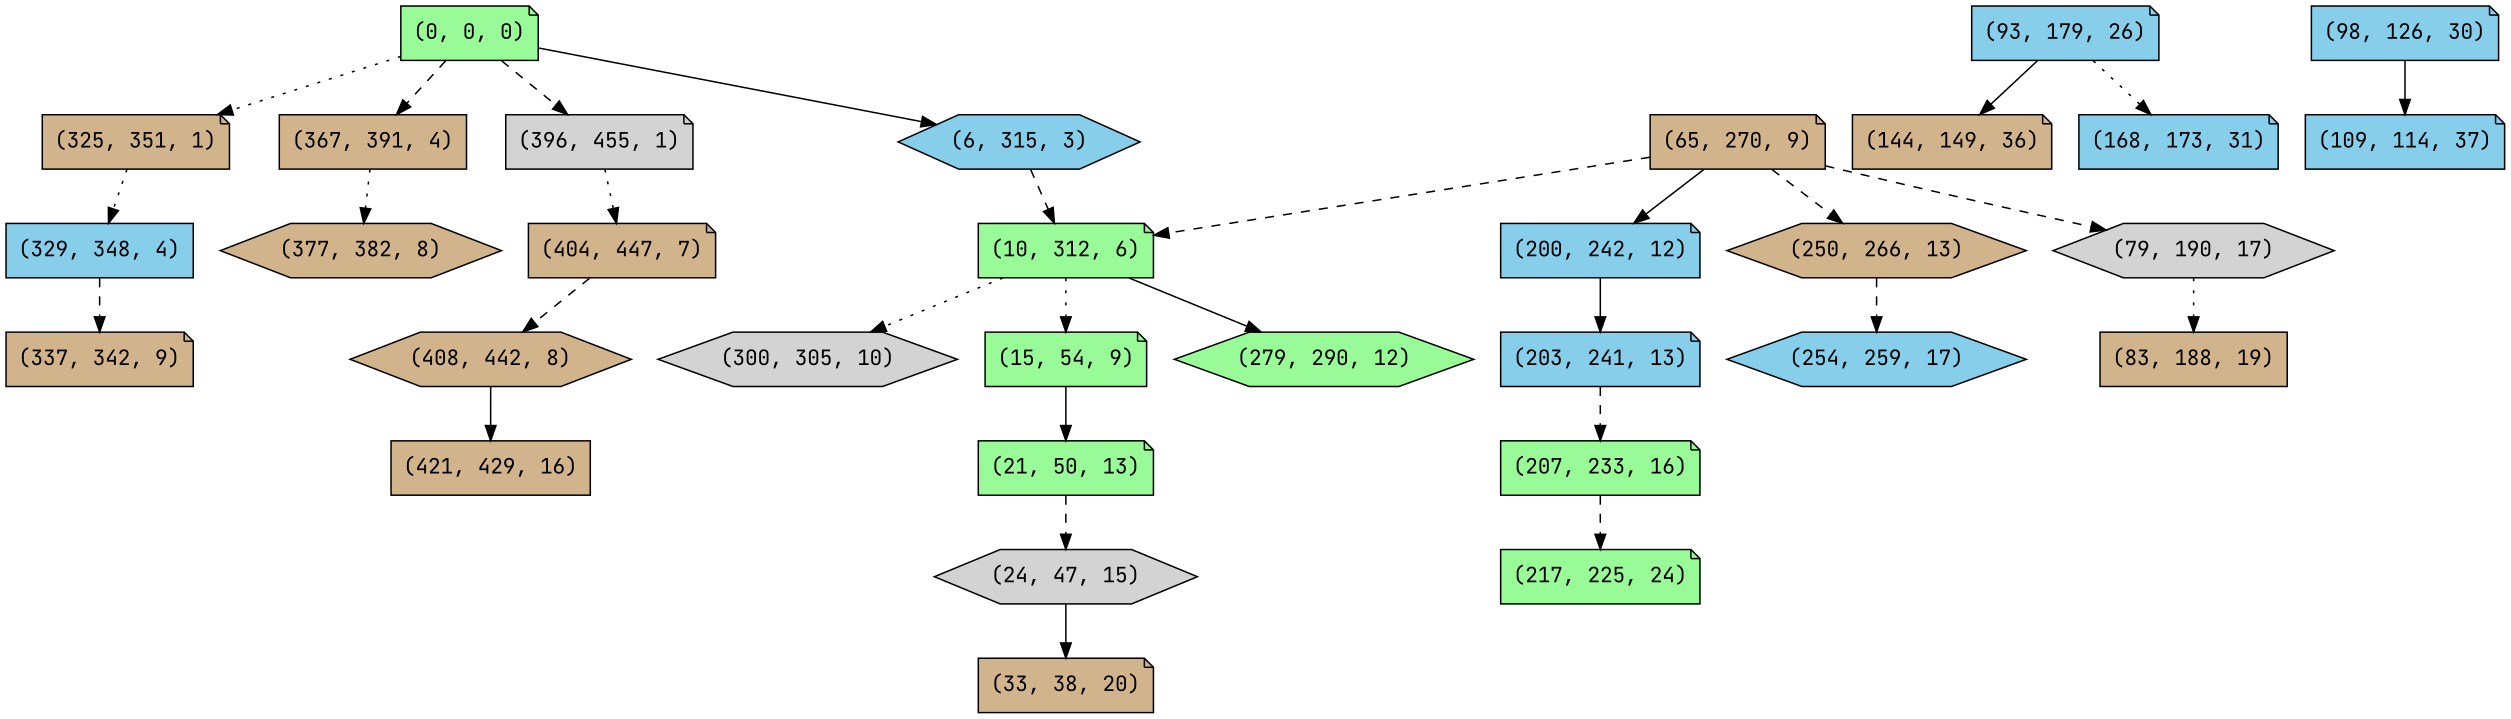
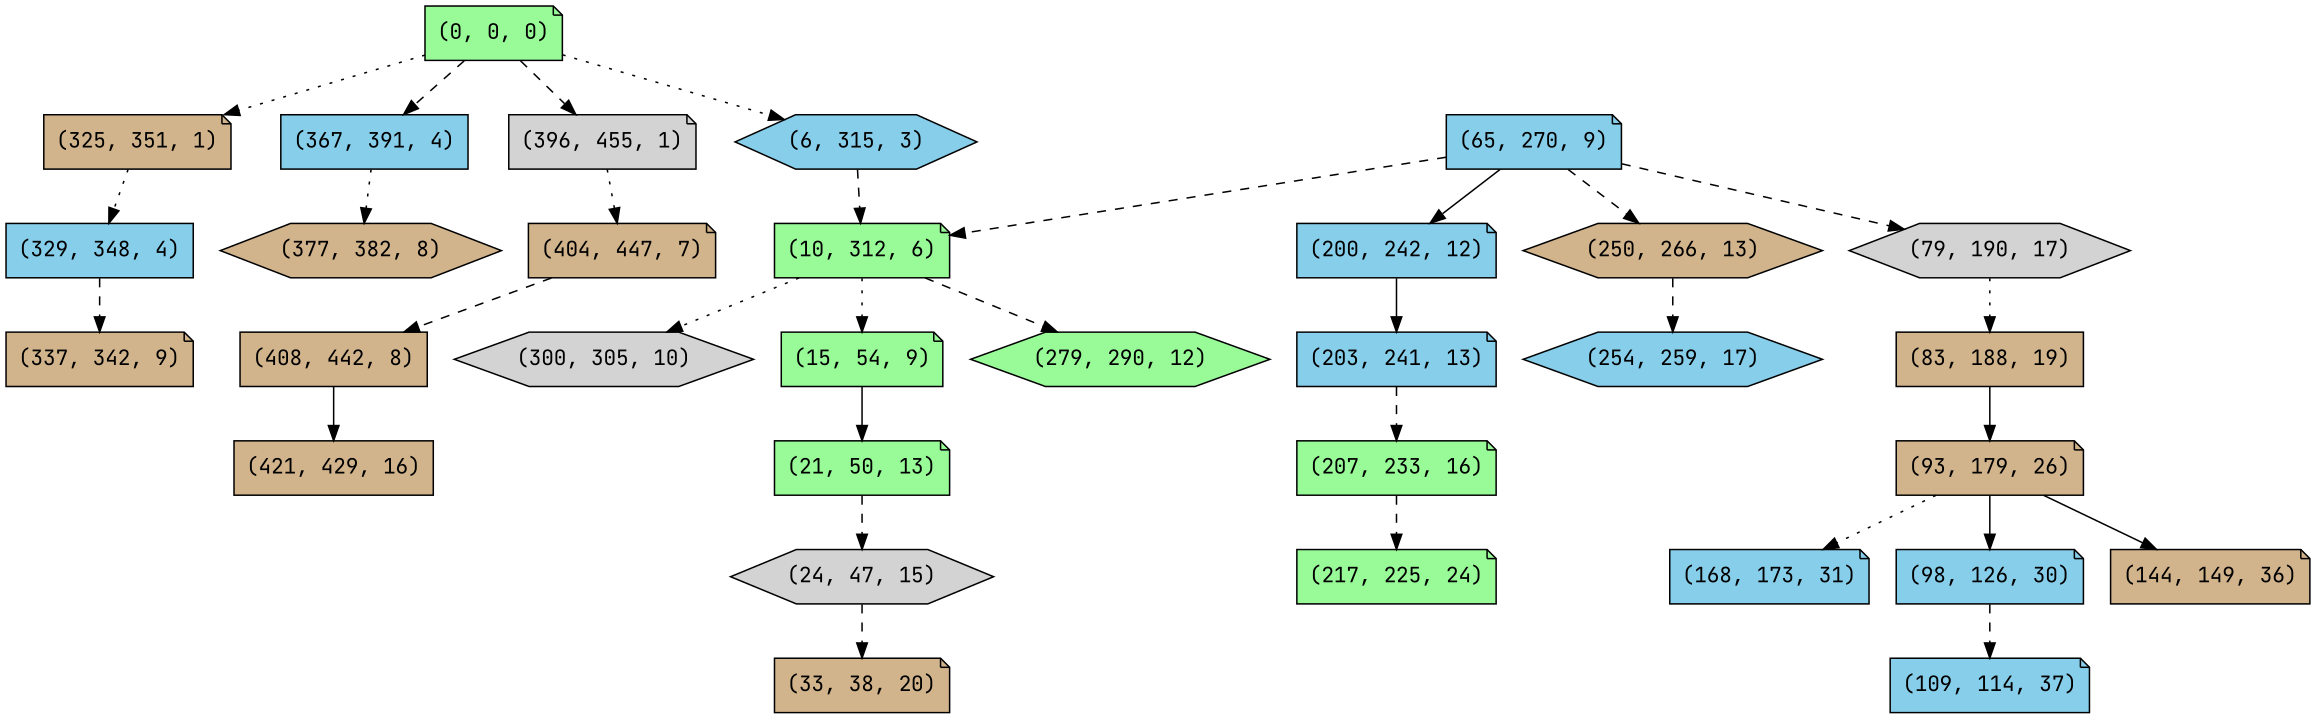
node "(93, 179, 26)": fillcolor skyblue -> tan
edge "(98, 126, 30)" -> "(109, 114, 37)": style solid -> dashed
edge "(0, 0, 0)" -> "(6, 315, 3)": style solid -> dotted
node "(367, 391, 4)": fillcolor tan -> skyblue
node "(65, 270, 9)": fillcolor tan -> skyblue
edge "(10, 312, 6)" -> "(279, 290, 12)": style solid -> dashed
node "(408, 442, 8)": shape hexagon -> box
edge "(83, 188, 19)" -> "(93, 179, 26)": added
edge "(93, 179, 26)" -> "(98, 126, 30)": added
edge "(24, 47, 15)" -> "(33, 38, 20)": style solid -> dashed
